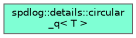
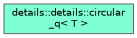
node "spdlog::details::circular _q< T >": label "spdlog::details::circular _q< T >" -> "details::details::circular _q< T >"
